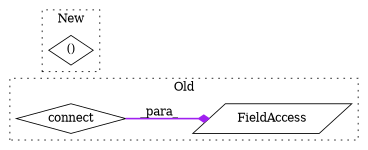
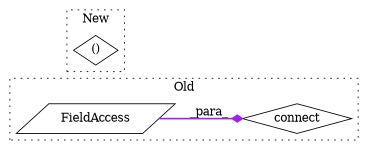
edge "connect" -> "FieldAccess": reversed
